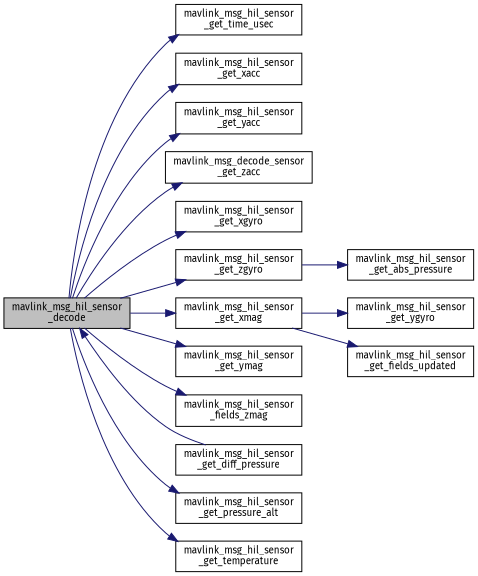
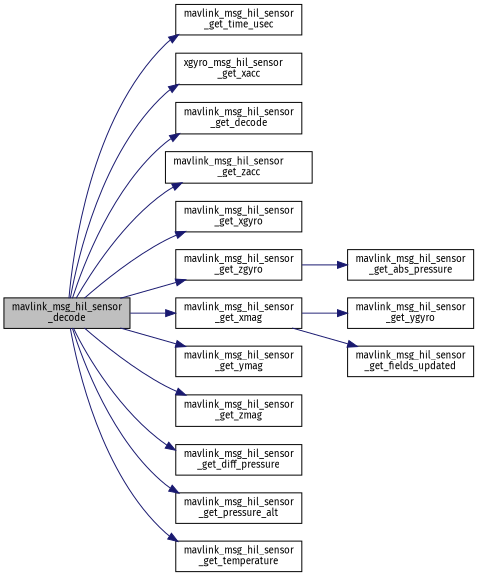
node "mavlink_msg_hil_sensor _get_xacc": label "mavlink_msg_hil_sensor _get_xacc" -> "xgyro_msg_hil_sensor _get_xacc"
node "mavlink_msg_hil_sensor _get_yacc": label "mavlink_msg_hil_sensor _get_yacc" -> "mavlink_msg_hil_sensor _get_decode"
node "mavlink_msg_decode_sensor _get_zacc": label "mavlink_msg_decode_sensor _get_zacc" -> "mavlink_msg_hil_sensor _get_zacc"
edge "mavlink_msg_hil_sensor _get_diff_pressure" -> "mavlink_msg_hil_sensor _decode": reversed
node "mavlink_msg_hil_sensor _fields_zmag": label "mavlink_msg_hil_sensor _fields_zmag" -> "mavlink_msg_hil_sensor _get_zmag"
